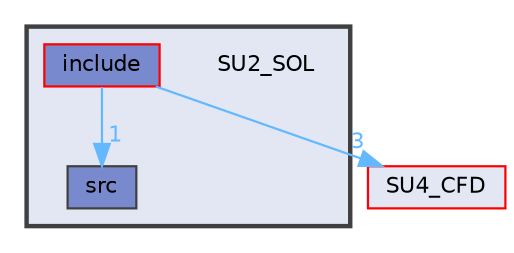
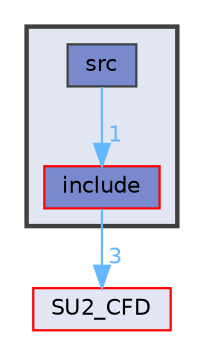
node "SU2_SOL": removed
edge "include" -> "src": reversed
node "SU4_CFD": label "SU4_CFD" -> "SU2_CFD"
